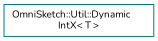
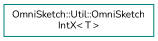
node "OmniSketch::Util::Dynamic IntX< T >": label "OmniSketch::Util::Dynamic IntX< T >" -> "OmniSketch::Util::OmniSketch IntX< T >"
